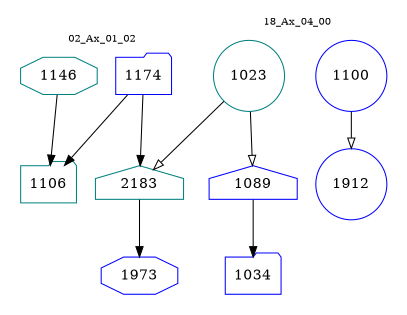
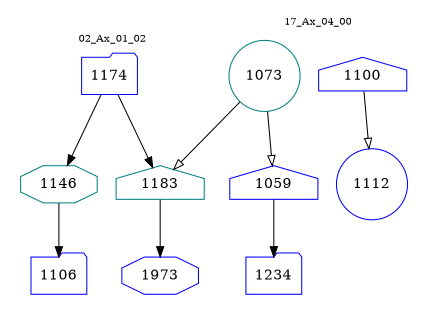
cluster "18_Ax_04_00": label "18_Ax_04_00" -> "17_Ax_04_00"
node "1023": label "1023" -> "1073"
node "1100": shape circle -> house
edge "1174" -> "1106": now "1174" -> "1146"
node "1106": color teal -> blue
node "2183": label "2183" -> "1183"
node "1089": label "1089" -> "1059"
node "1912": label "1912" -> "1112"
node "1034": label "1034" -> "1234"
